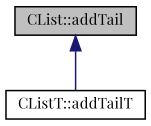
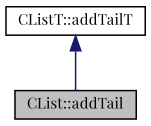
edge "CListT::addTailT" -> "CList::addTail": reversed
